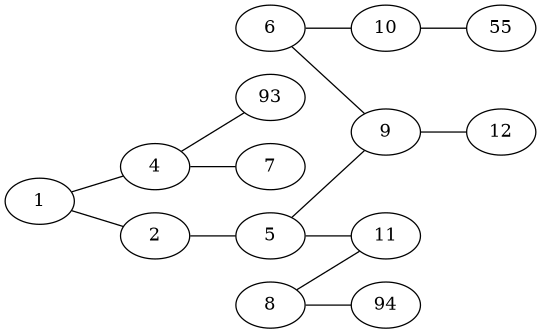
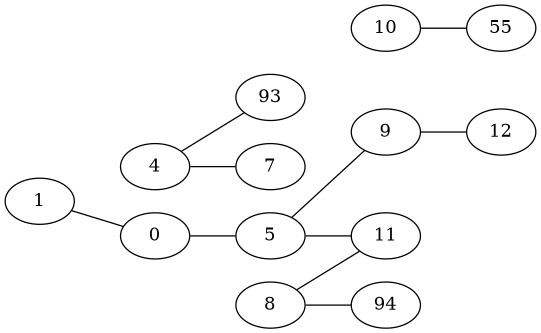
node "6": removed
edge "4" -- "1": removed
node "2": label "2" -> "0"
